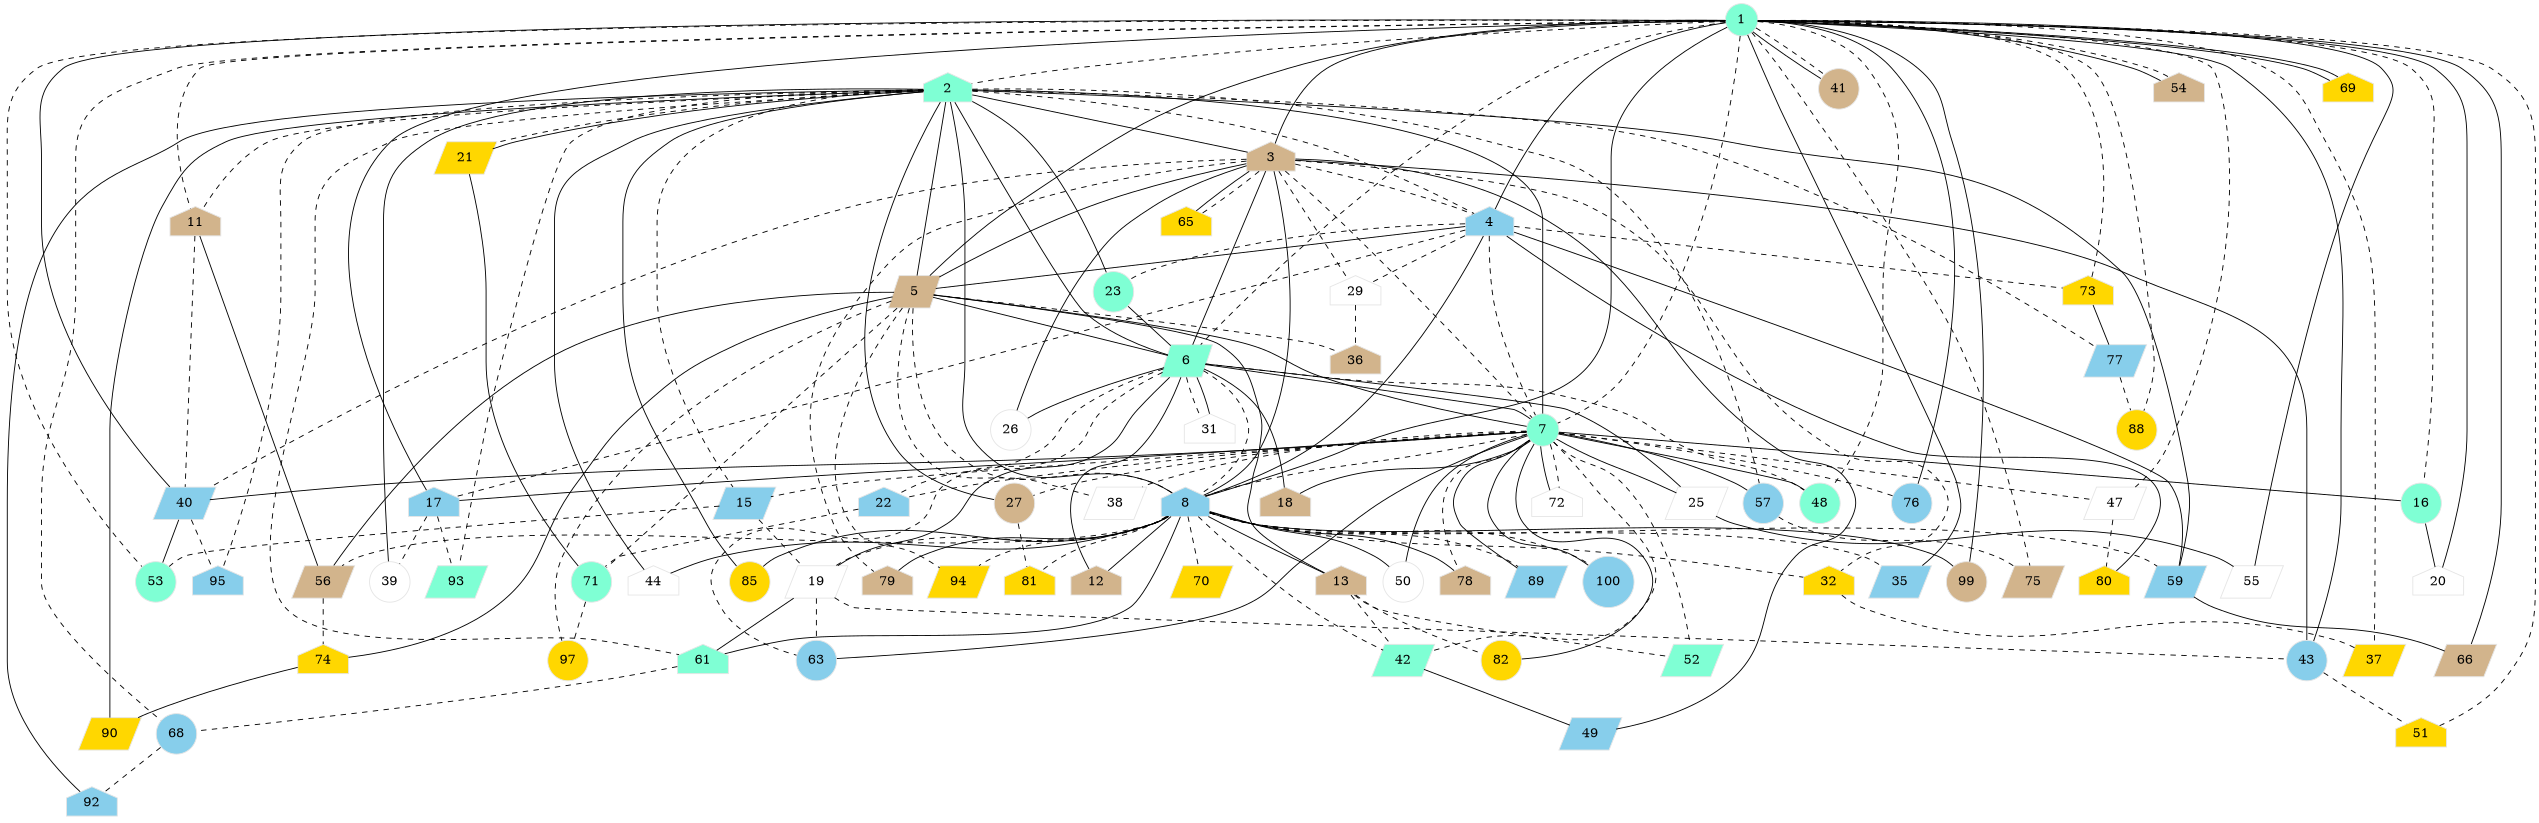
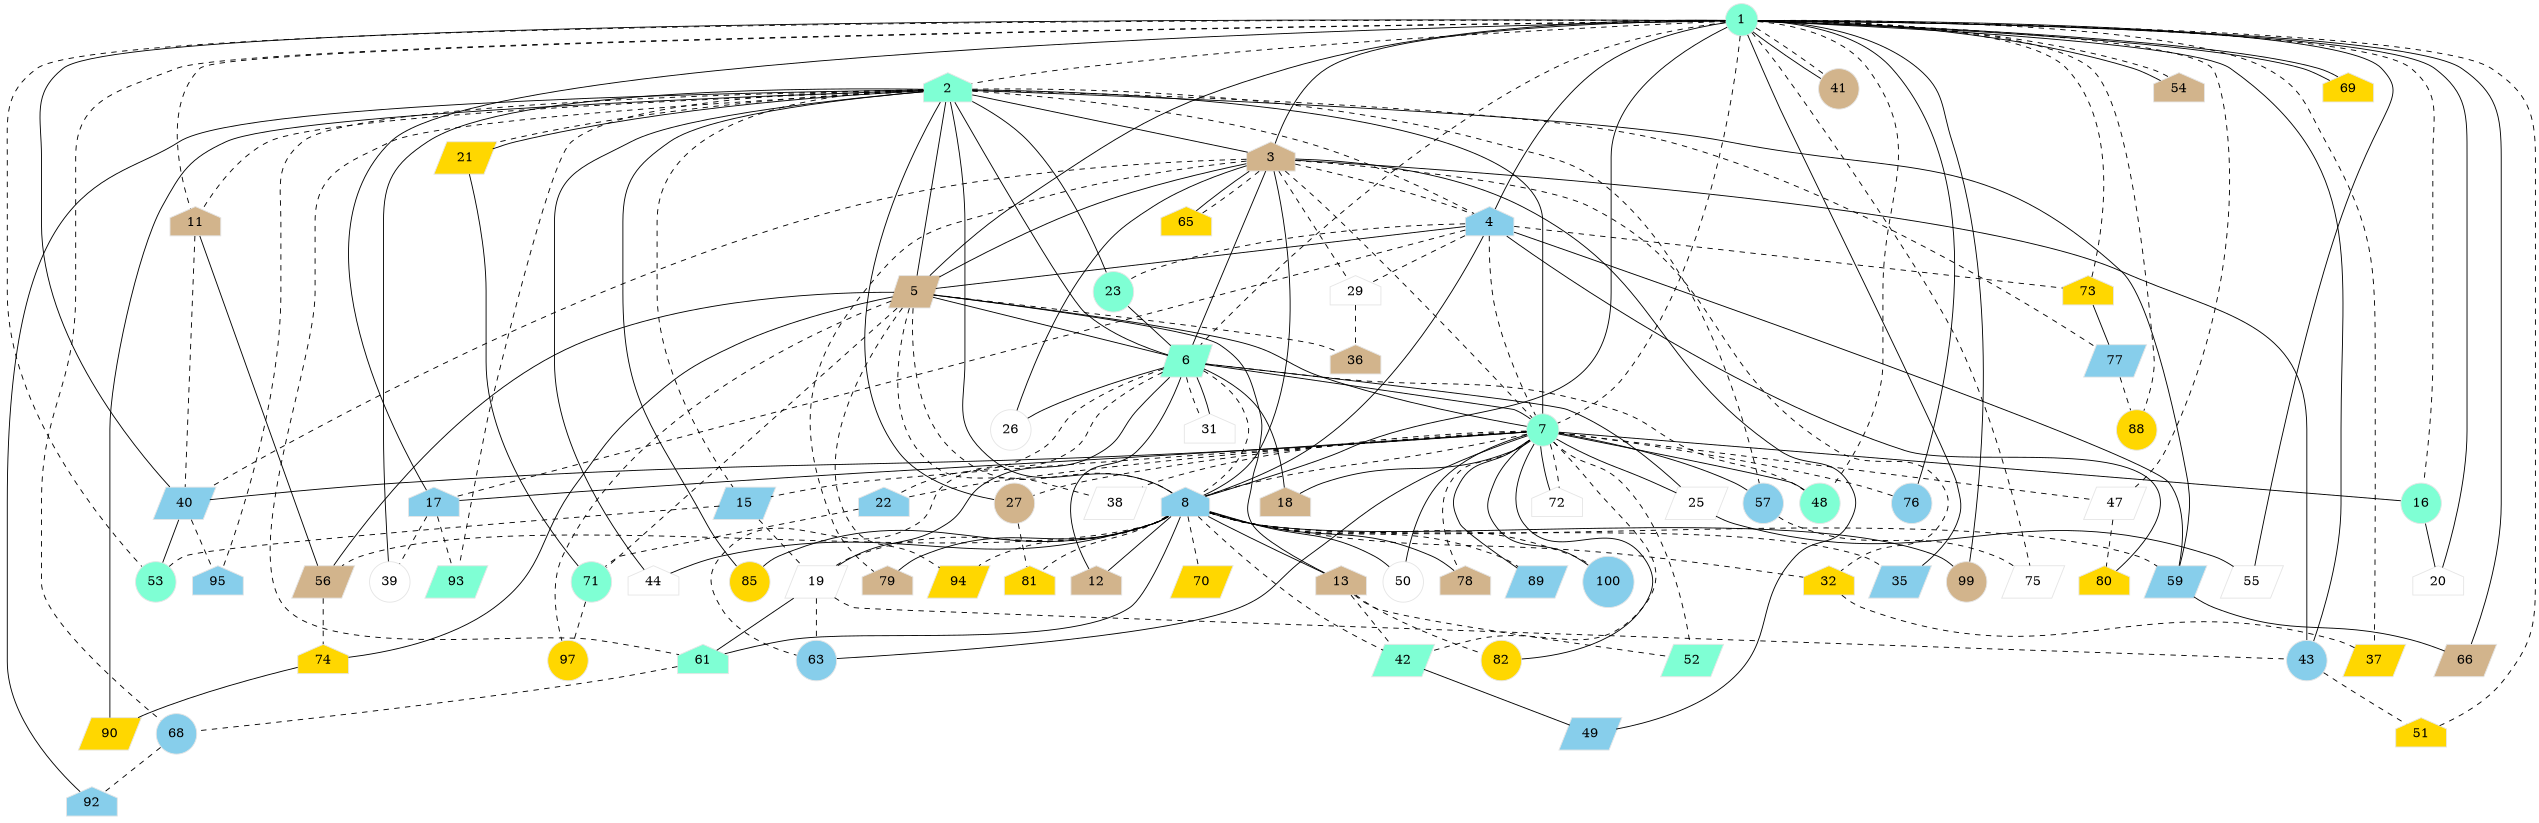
node "75": fillcolor tan -> white
